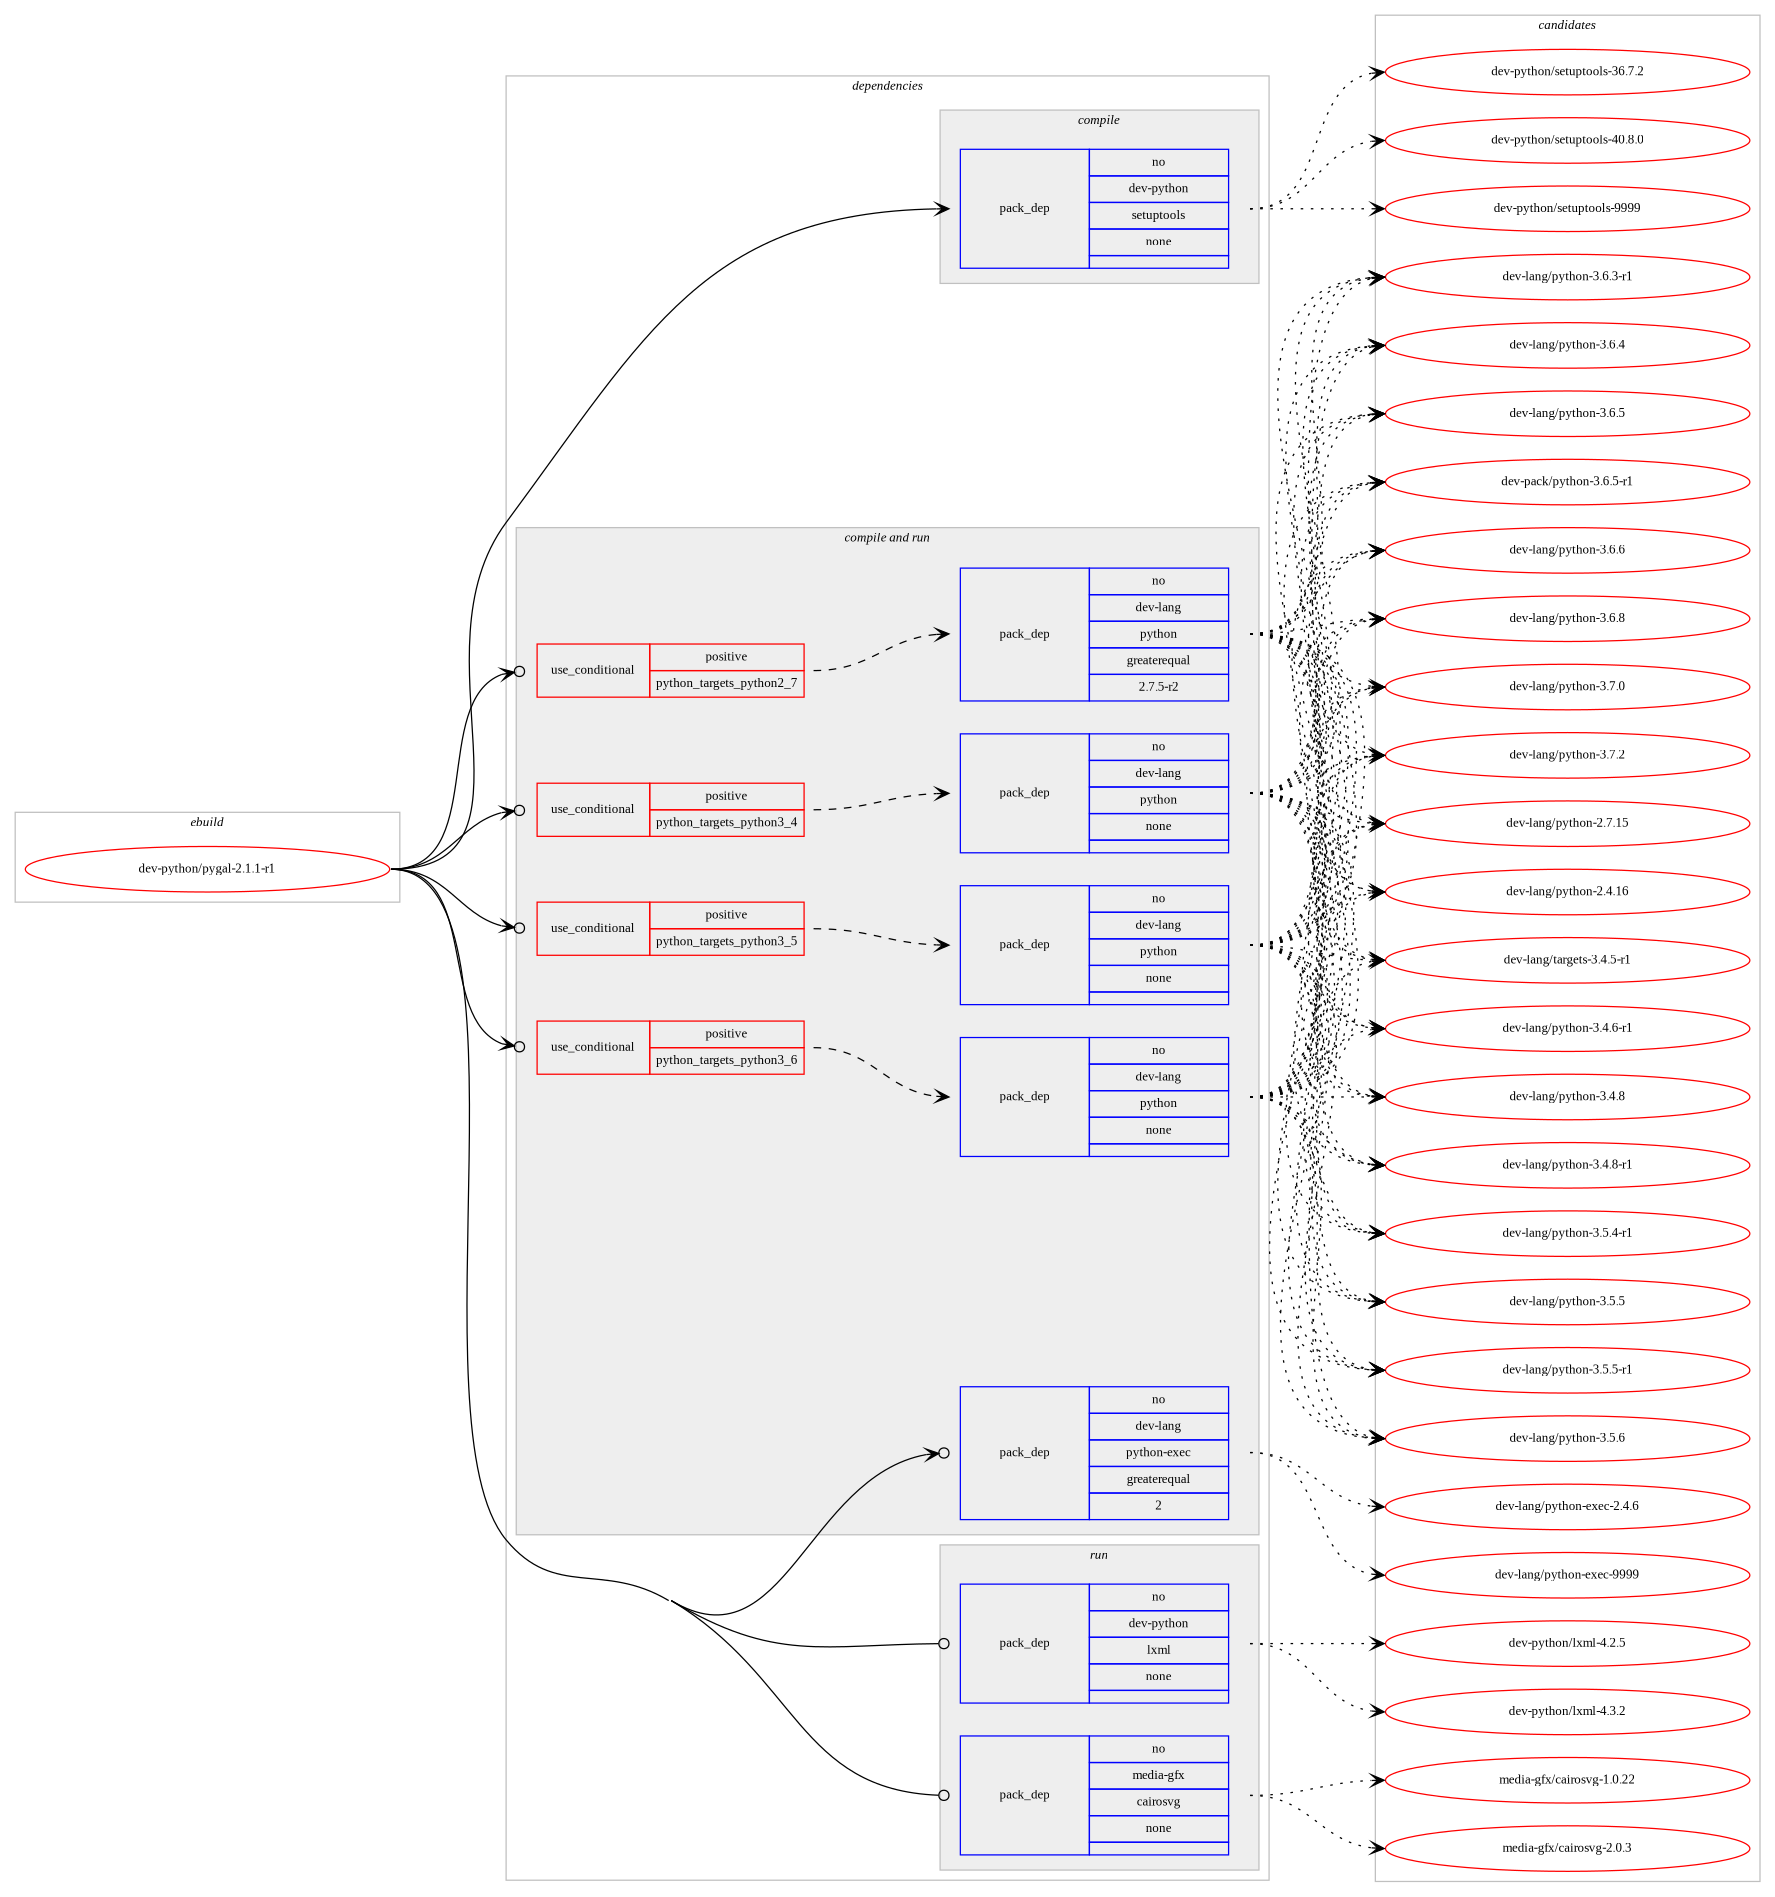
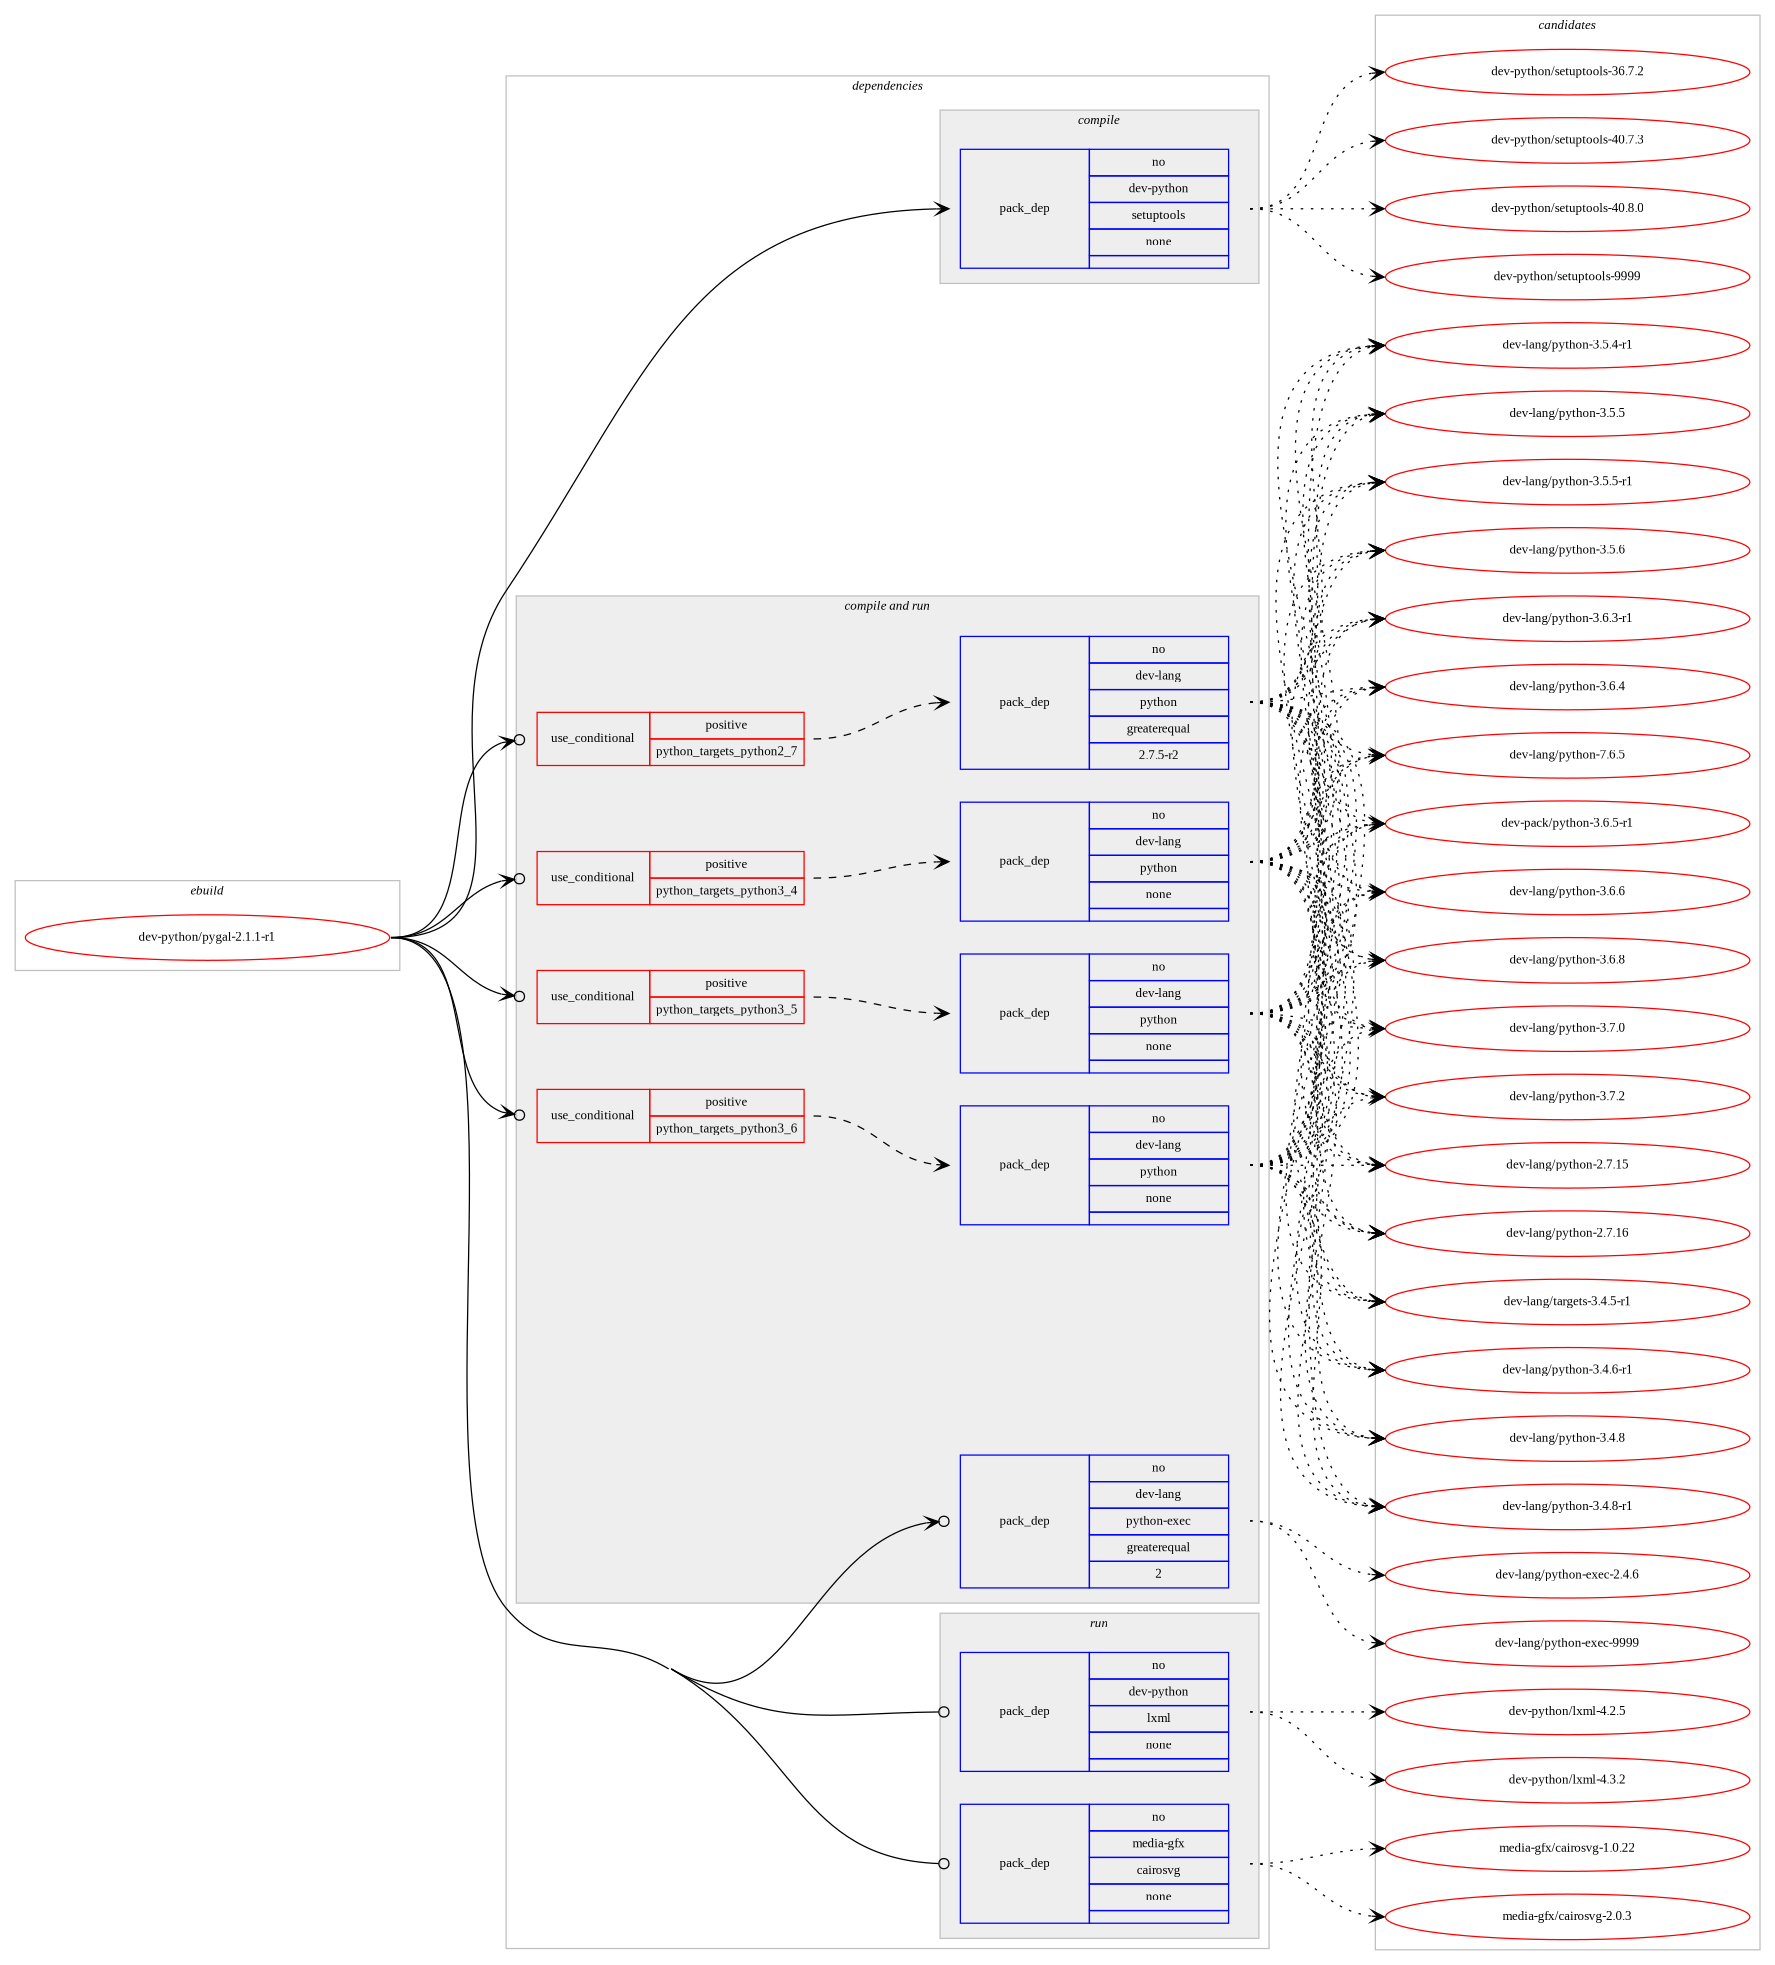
node "dev-python/setuptools-40.7.3": added
node "dev-lang/python-3.6.5": label "dev-lang/python-3.6.5" -> "dev-lang/python-7.6.5"
node "dev-lang/python-2.4.16": label "dev-lang/python-2.4.16" -> "dev-lang/python-2.7.16"
